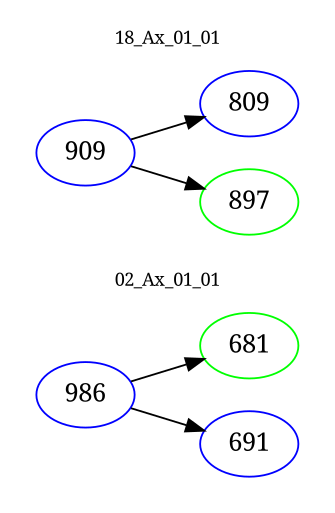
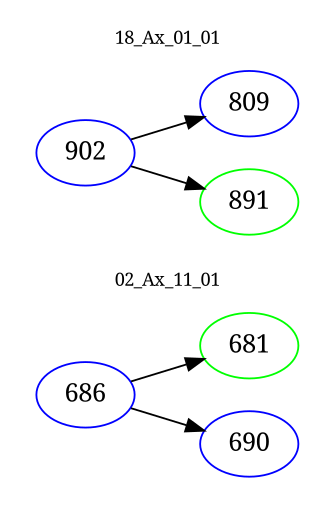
node "909": label "909" -> "902"
node "897": label "897" -> "891"
cluster "02_Ax_01_01": label "02_Ax_01_01" -> "02_Ax_11_01"
node "986": label "986" -> "686"
node "691": label "691" -> "690"
